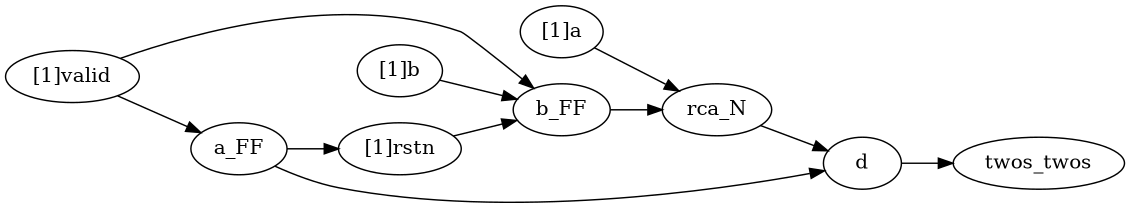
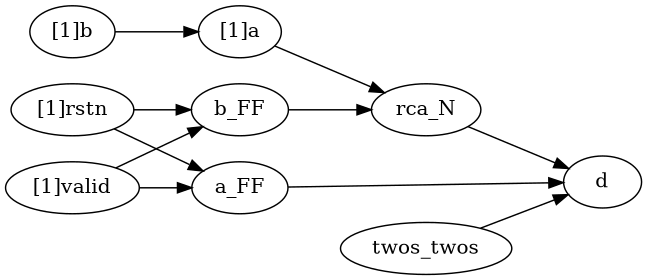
edge "[1]b" -> "b_FF": now "[1]b" -> "[1]a"
edge "a_FF" -> "[1]rstn": reversed
edge "d" -> "twos_twos": reversed
